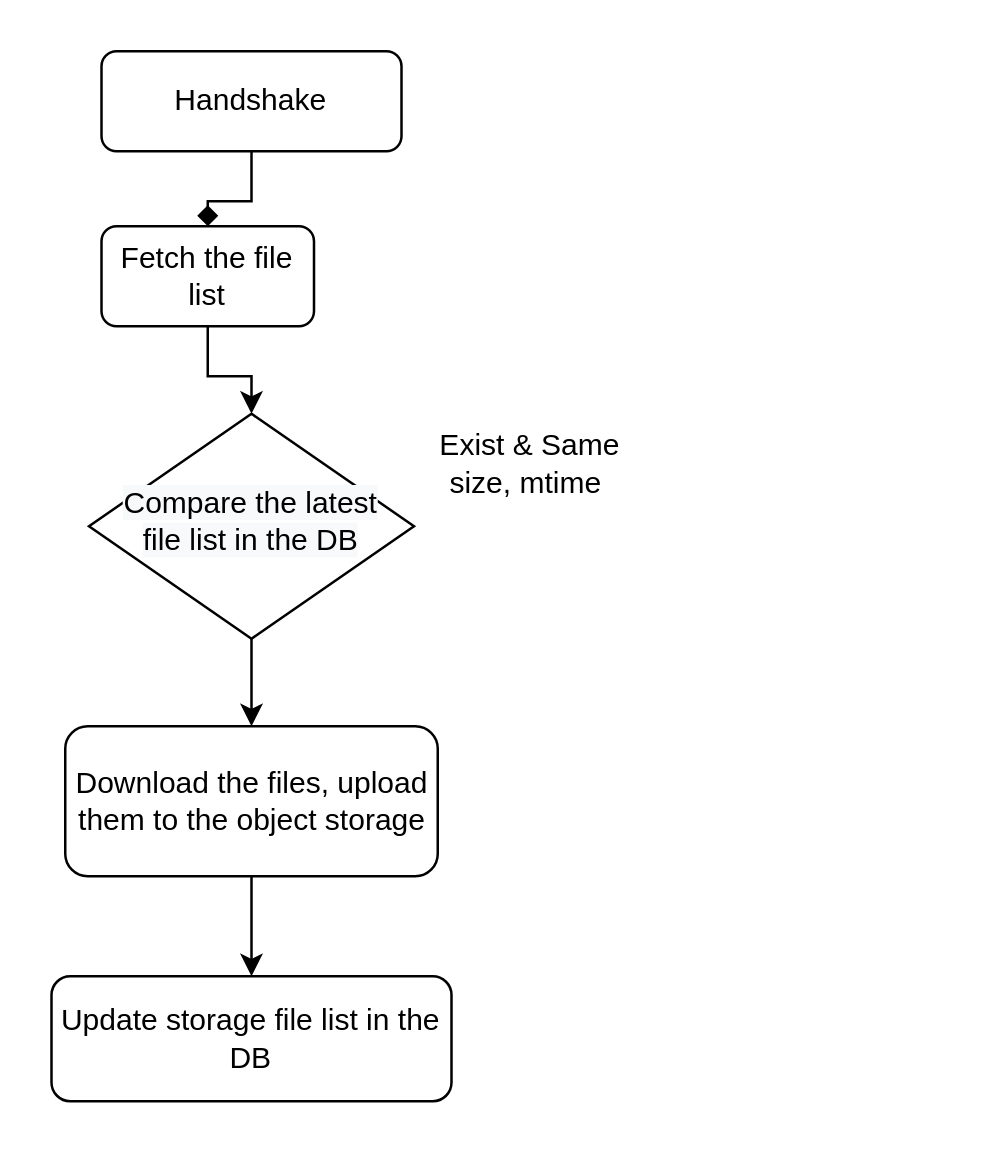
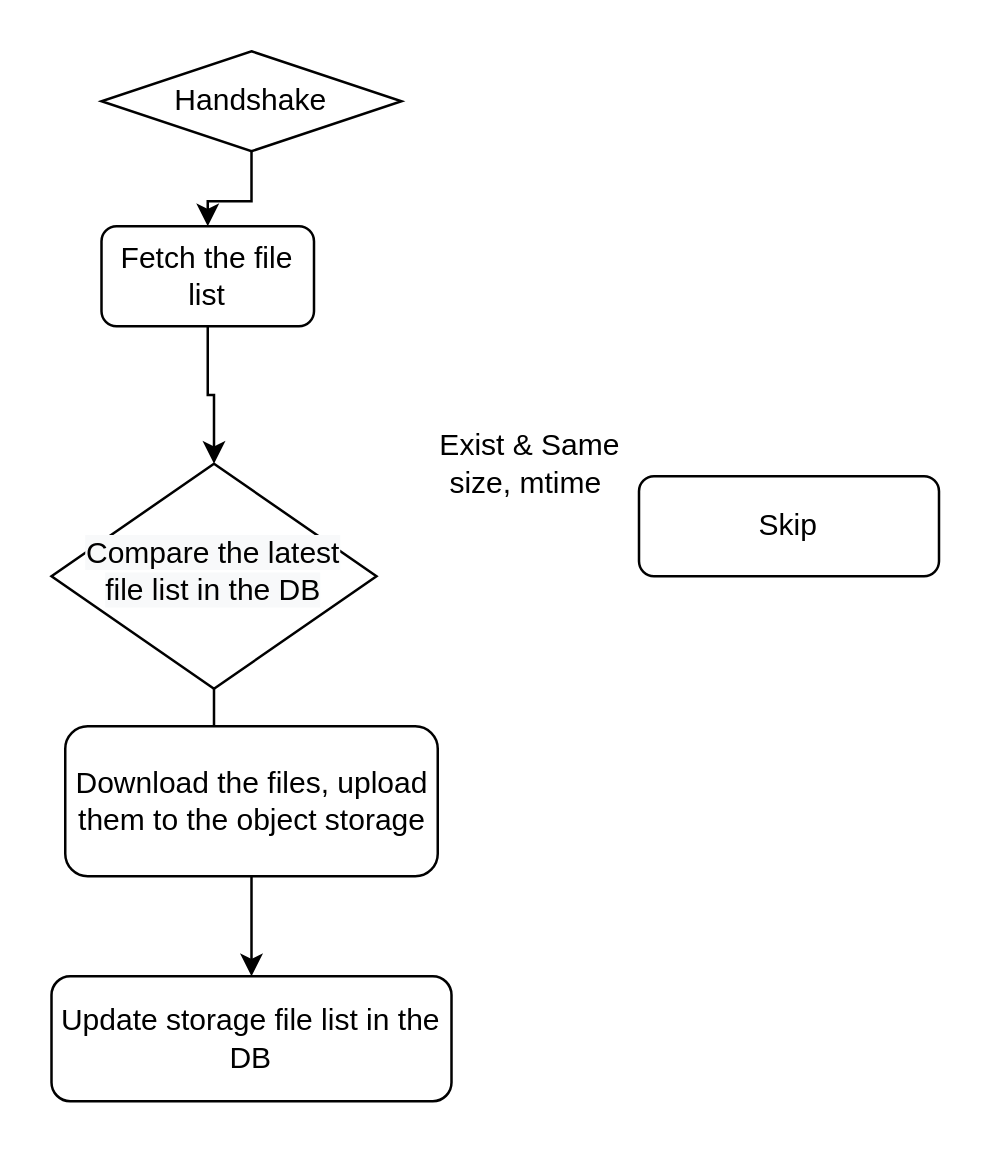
node "Handshake": shape rounded rectangle -> diamond
edge "Handshake" -> "Fetch the file list": arrowhead diamond -> classic
node "Compare the latest file list in the DB": moved (251, 526) -> (214, 576)
node "Skip": added
